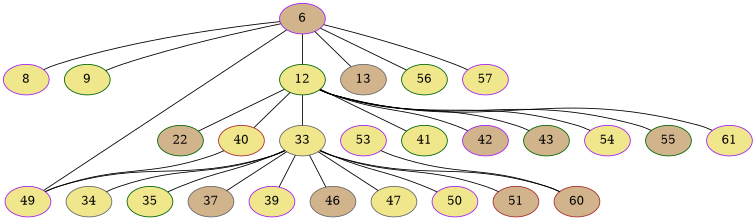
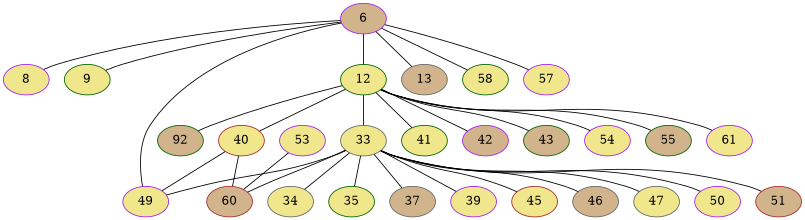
node "56": label "56" -> "58"
node "22": label "22" -> "92"
edge "40" -- "60": added
node "45": added
